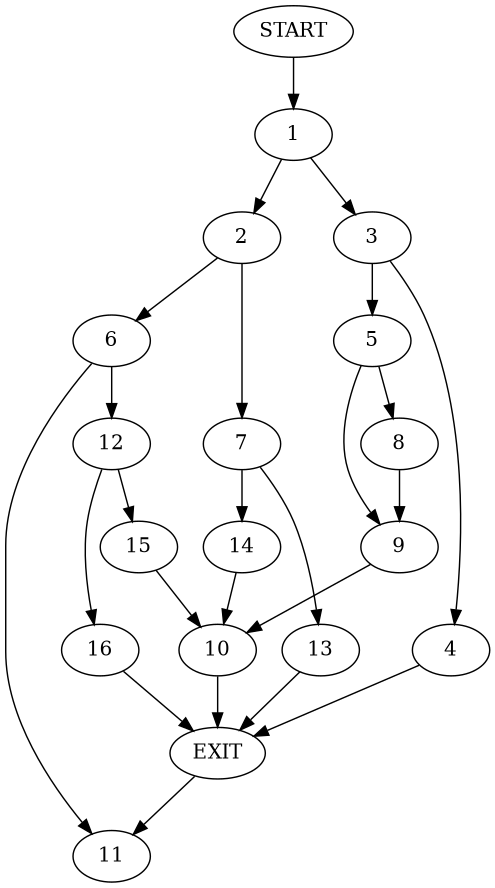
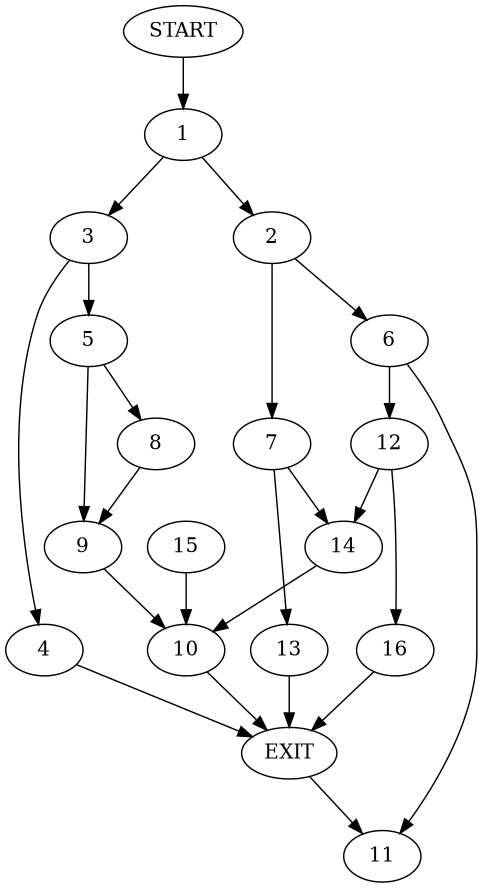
edge "12" -> "15": now "12" -> "14"
